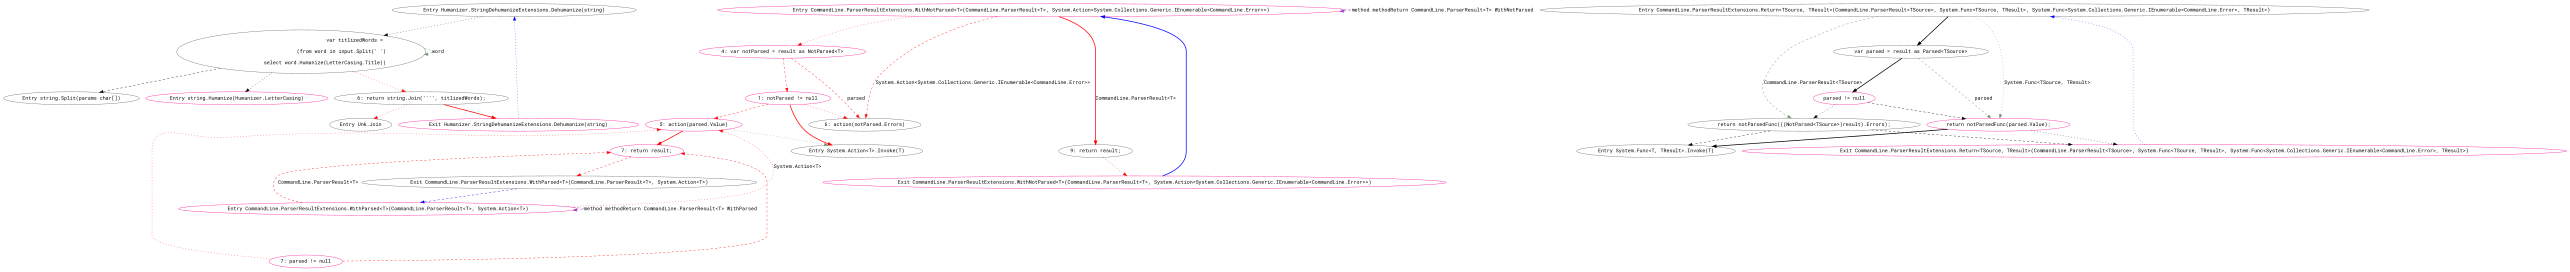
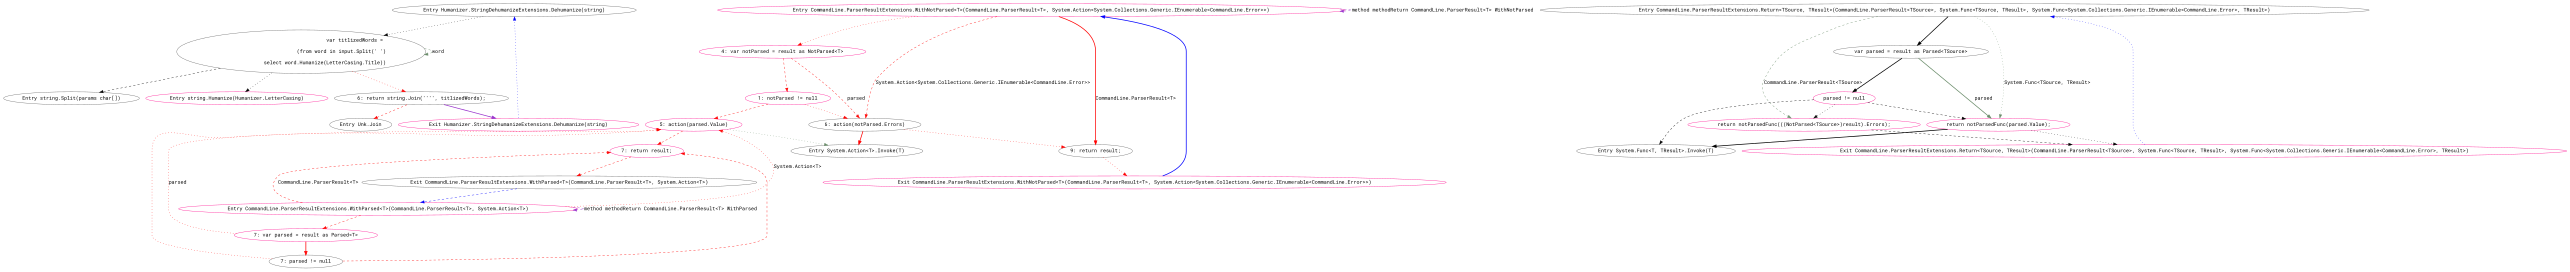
edge "var parsed = result as Parsed<TSource>" -> "return notParsedFunc(parsed.Value);": style dashed -> bold
edge "6: return string.Join('''', titlizedWords);" -> "Entry Unk.Join": style dotted -> dashed
edge "6: return string.Join('''', titlizedWords);" -> "Exit Humanizer.StringDehumanizeExtensions.Dehumanize(string)": color red -> darkorchid
node "return notParsedFunc(((NotParsed<TSource>)result).Errors);": color gray40 -> deeppink
edge "1: notParsed != null" -> "Entry System.Action<T>.Invoke(T)": now "6: action(notParsed.Errors)" -> "Entry System.Action<T>.Invoke(T)"
edge "5: action(parsed.Value)" -> "7: return result;": style bold -> dashed
edge "6: action(notParsed.Errors)" -> "9: return result;": added
edge "return notParsedFunc(((NotParsed<TSource>)result).Errors);" -> "Entry System.Func<T, TResult>.Invoke(T)": now "parsed != null" -> "Entry System.Func<T, TResult>.Invoke(T)"
node "7: var parsed = result as Parsed<T>": added
node "7: parsed != null": color deeppink -> gray40
